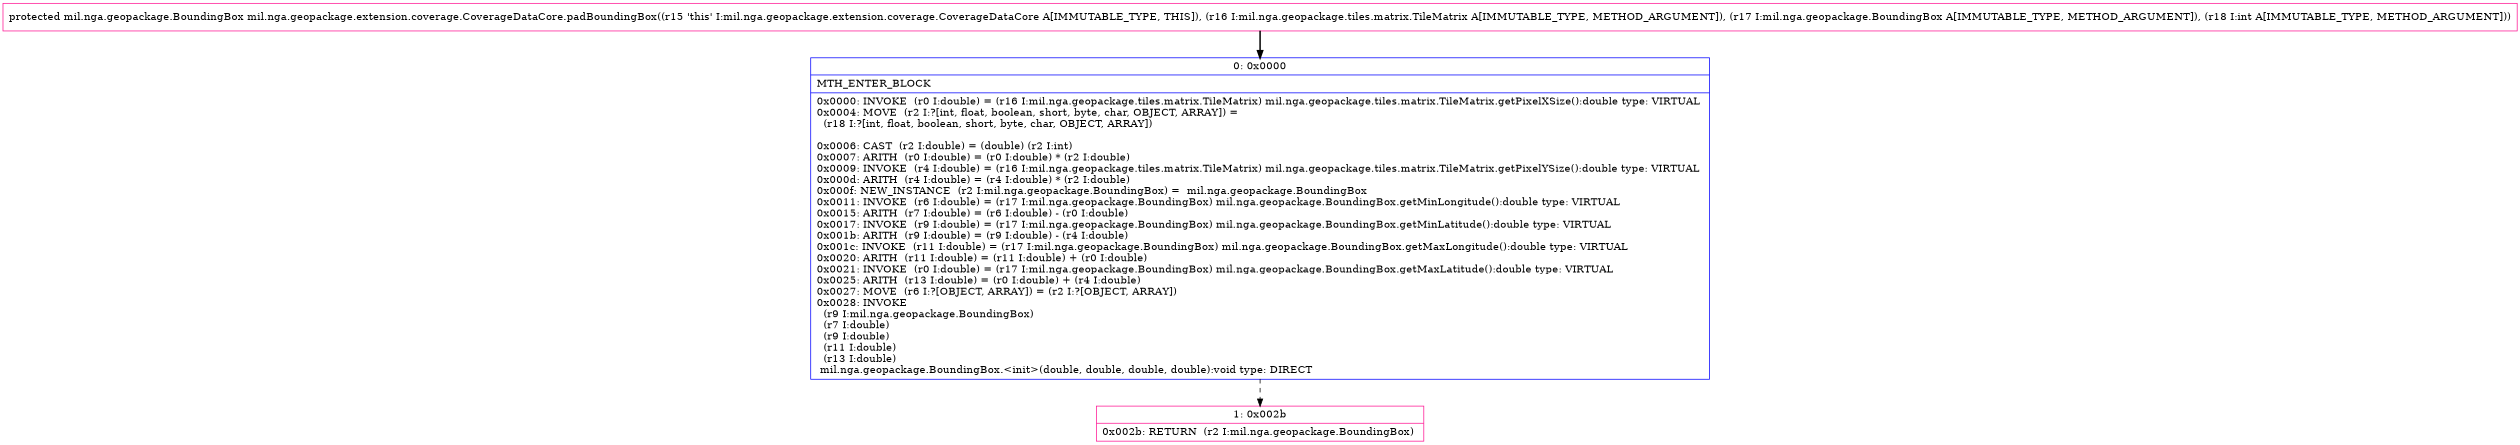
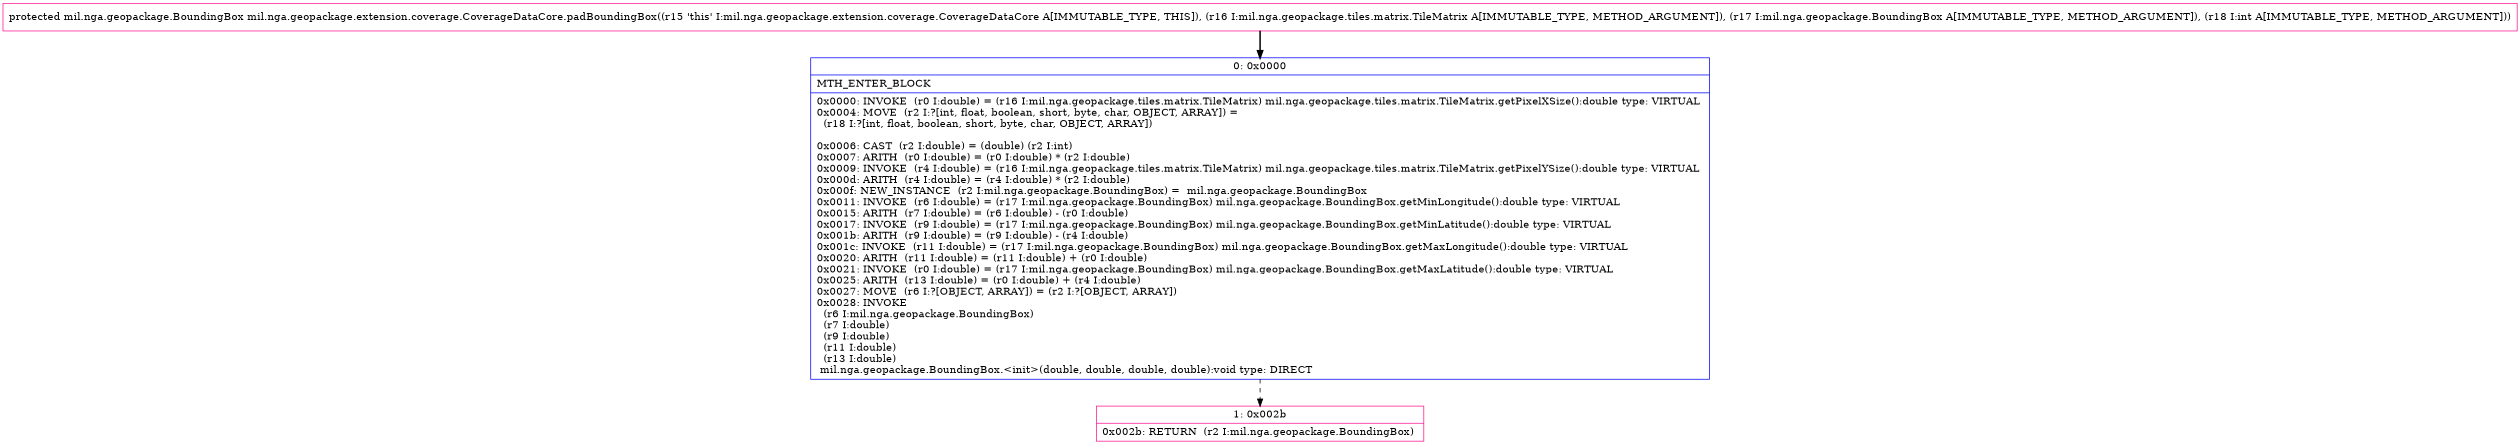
node "0: 0x0000": text "(r9 I:mil.nga.geopackage.BoundingBox)" -> "(r6 I:mil.nga.geopackage.BoundingBox)"
